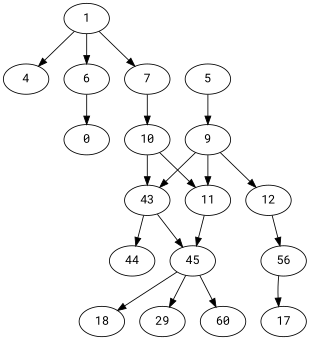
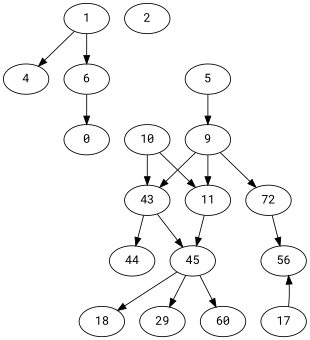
node "2": added
node "7": removed
node "12": label "12" -> "72"
edge "56" -> "17": reversed
